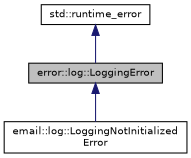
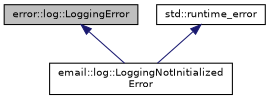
edge "error::log::LoggingError" -> "std::runtime_error": now "email::log::LoggingNotInitialized Error" -> "std::runtime_error"
